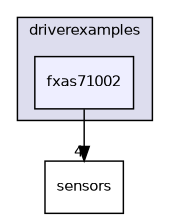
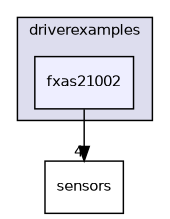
node "fxas71002": label "fxas71002" -> "fxas21002"
